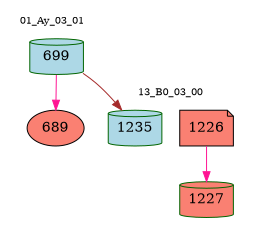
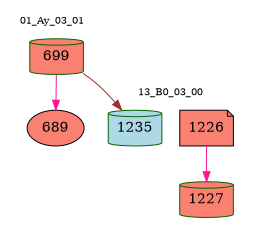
node "699": fillcolor lightblue -> salmon
